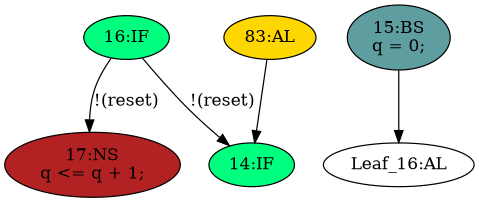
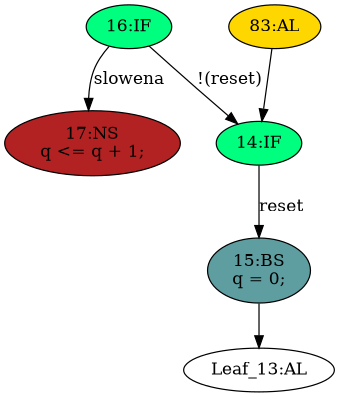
edge "16:IF" -> "17:NS q <= q + 1;": label "!(reset)" -> "slowena"
node "Leaf_16:AL": label "Leaf_16:AL" -> "Leaf_13:AL"
edge "14:IF" -> "15:BS q = 0;": added, label "reset"
